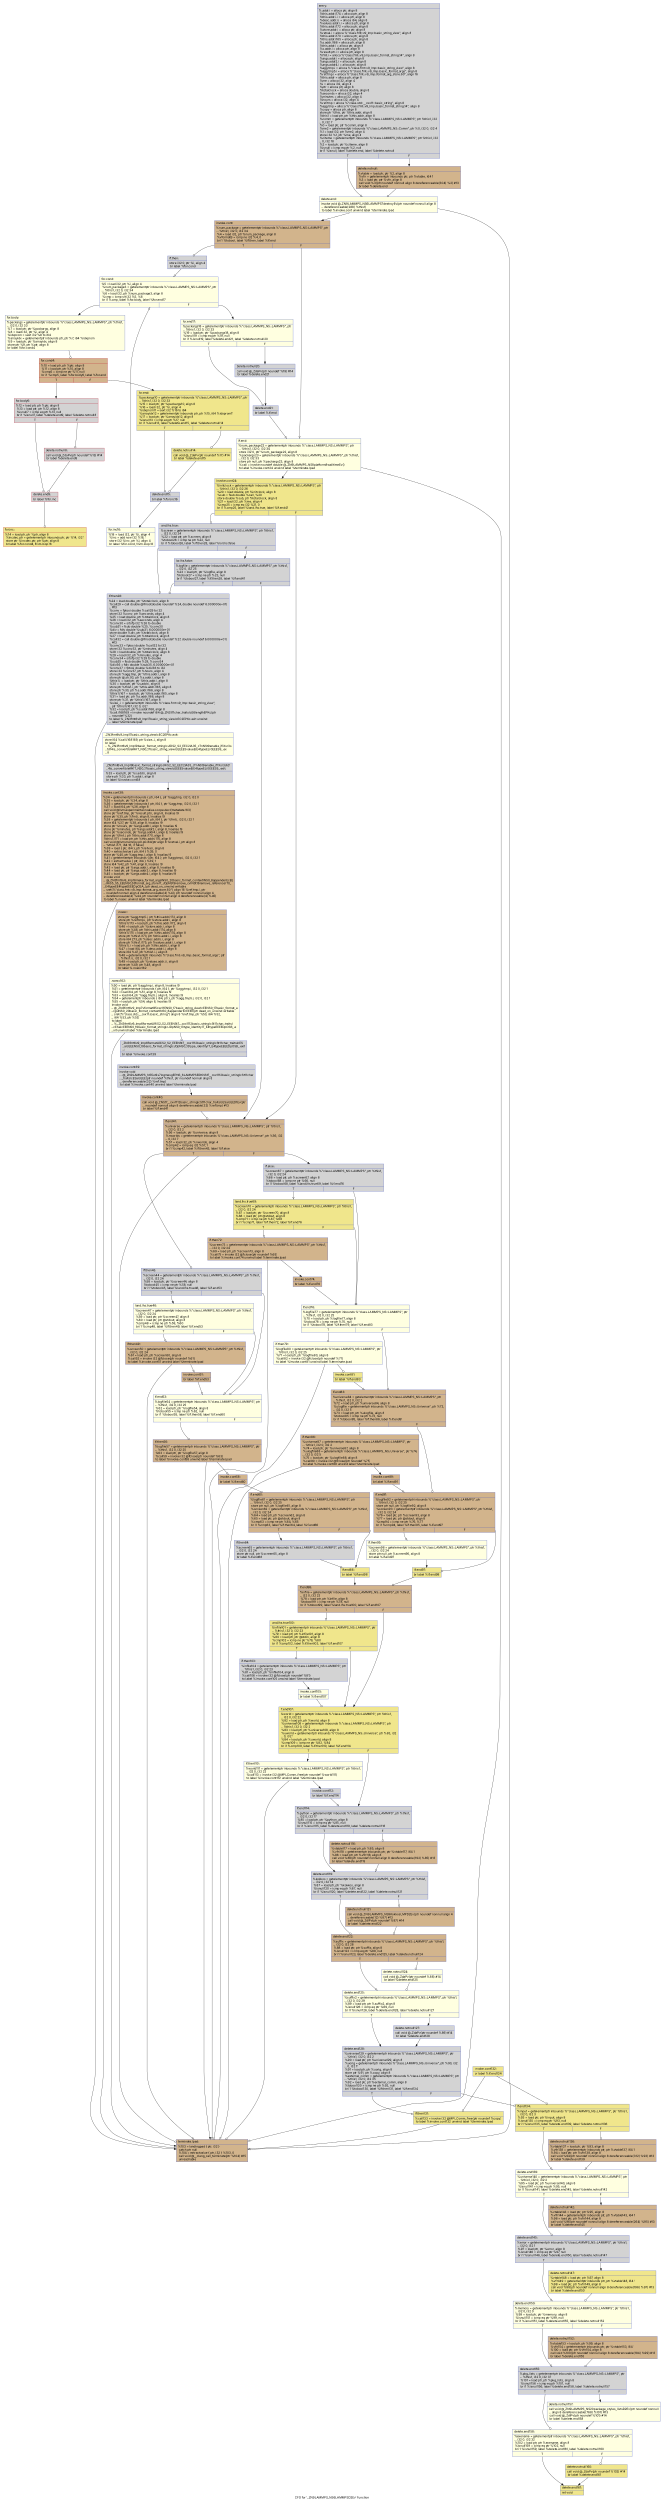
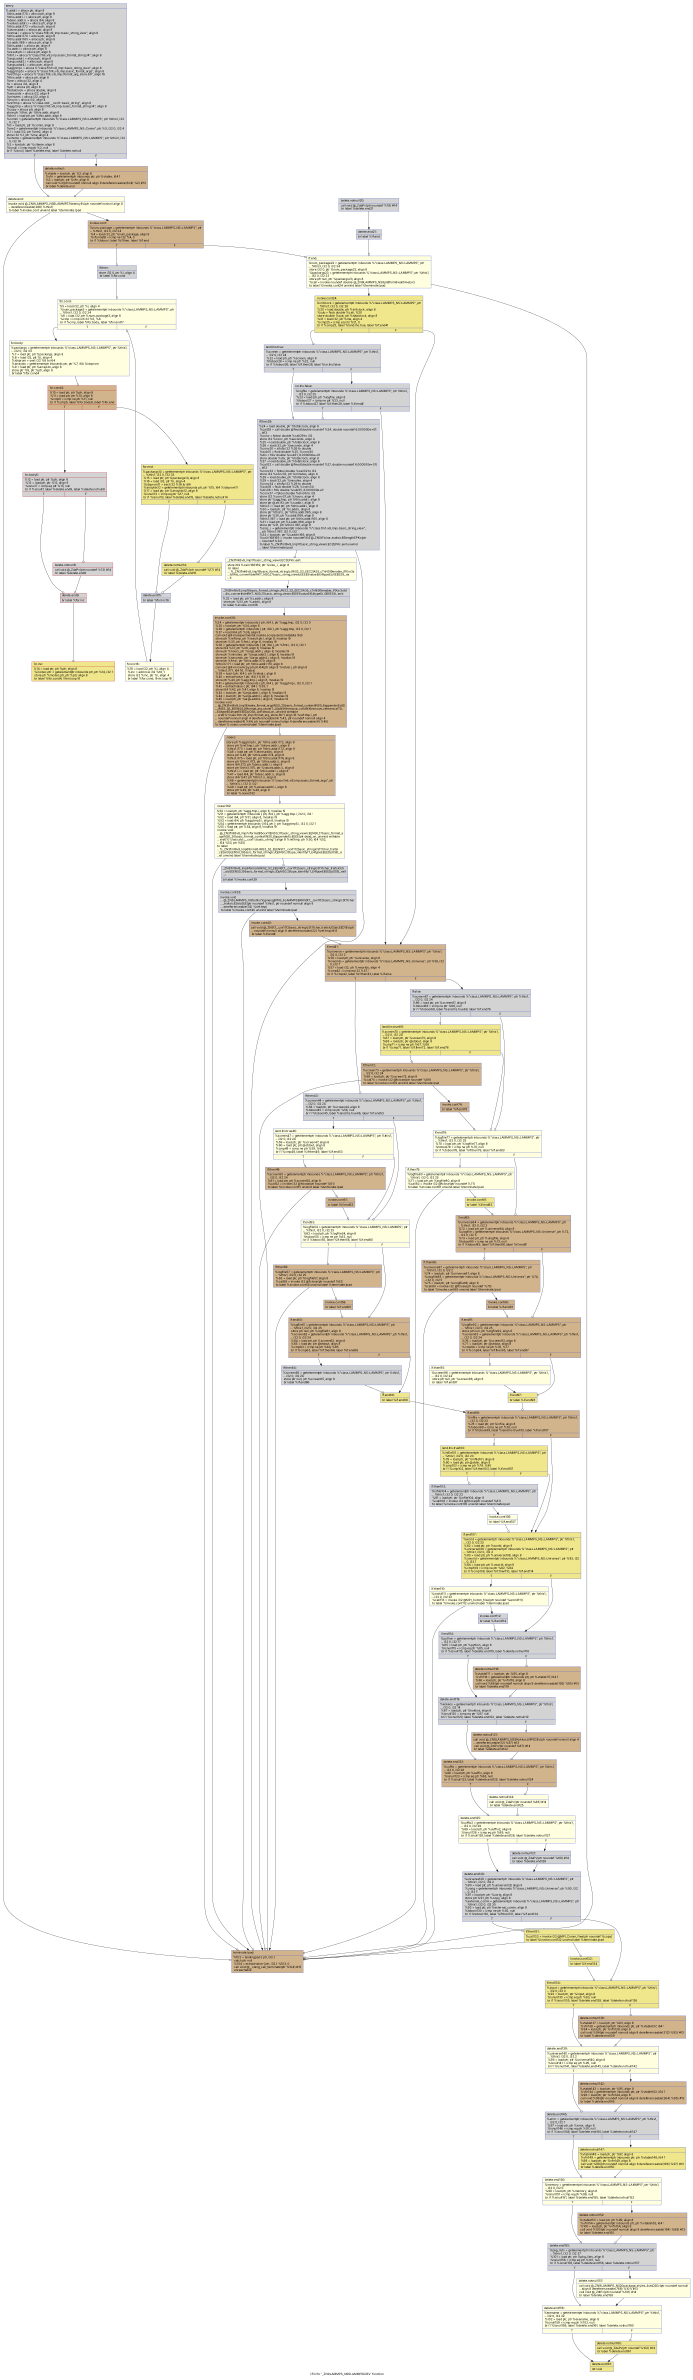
node "for.end17:": removed
edge "if.end53:" -> "if.end60:": added
edge "if.end41:" -> "terminate.lpad:": now "invoke.cont39:" -> "terminate.lpad:"
edge "invoke.cont132:" -> "if.then131:": reversed
